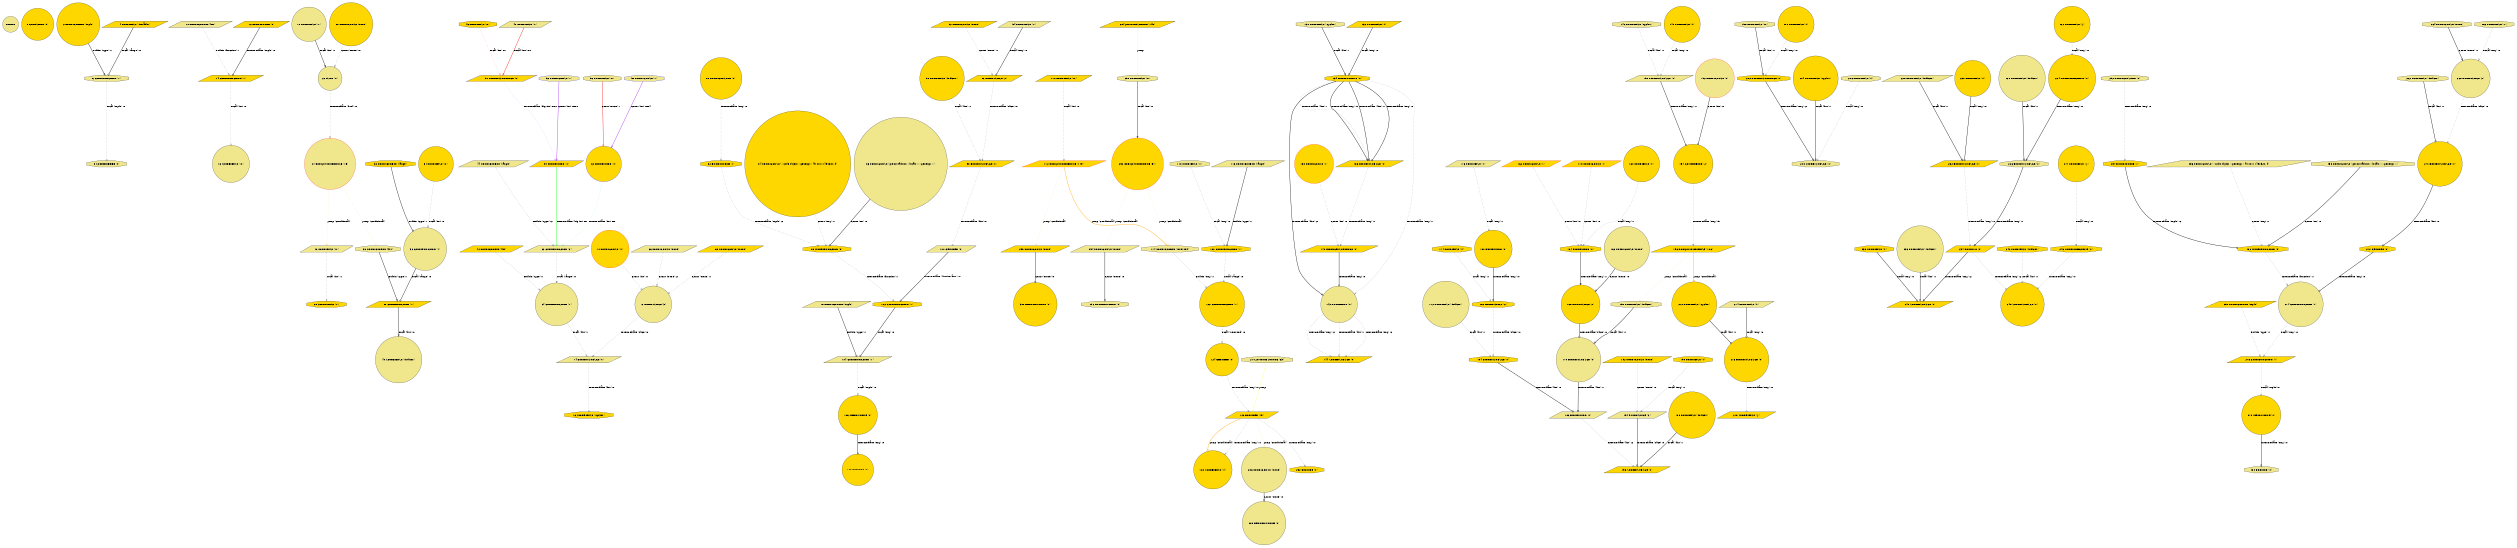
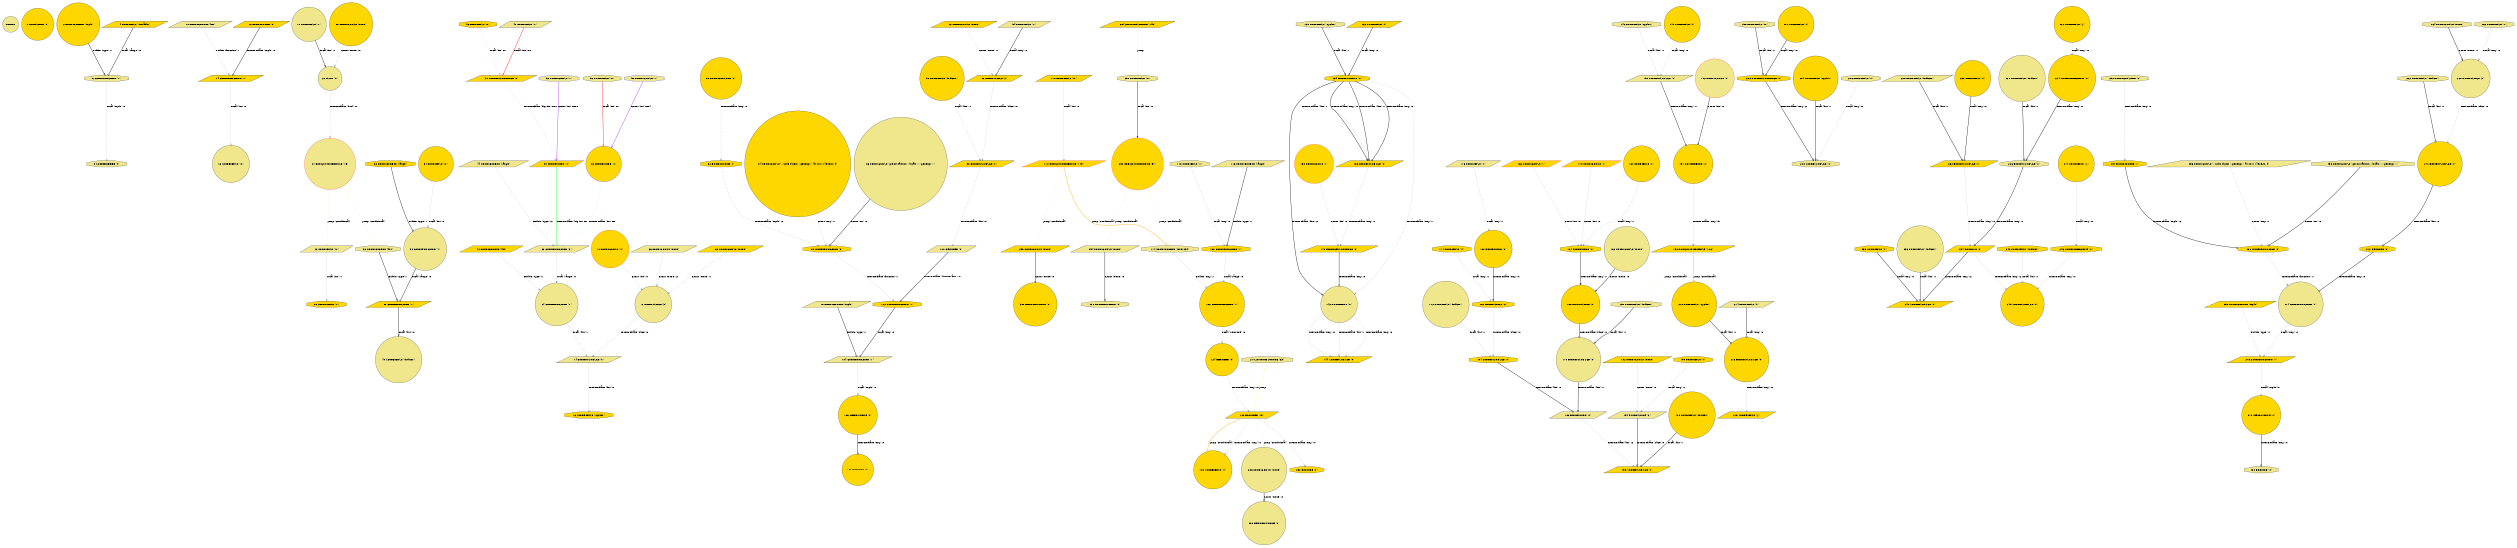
edge "200 LOAD_FAST ('i')" -> "202 BINARY_SUBTRACT (0)": style dotted -> bold
edge "56 LOAD_FAST ('n')" -> "60 BINARY_ADD (0)": label "Const (None) -1" -> "Local (int) U1"
